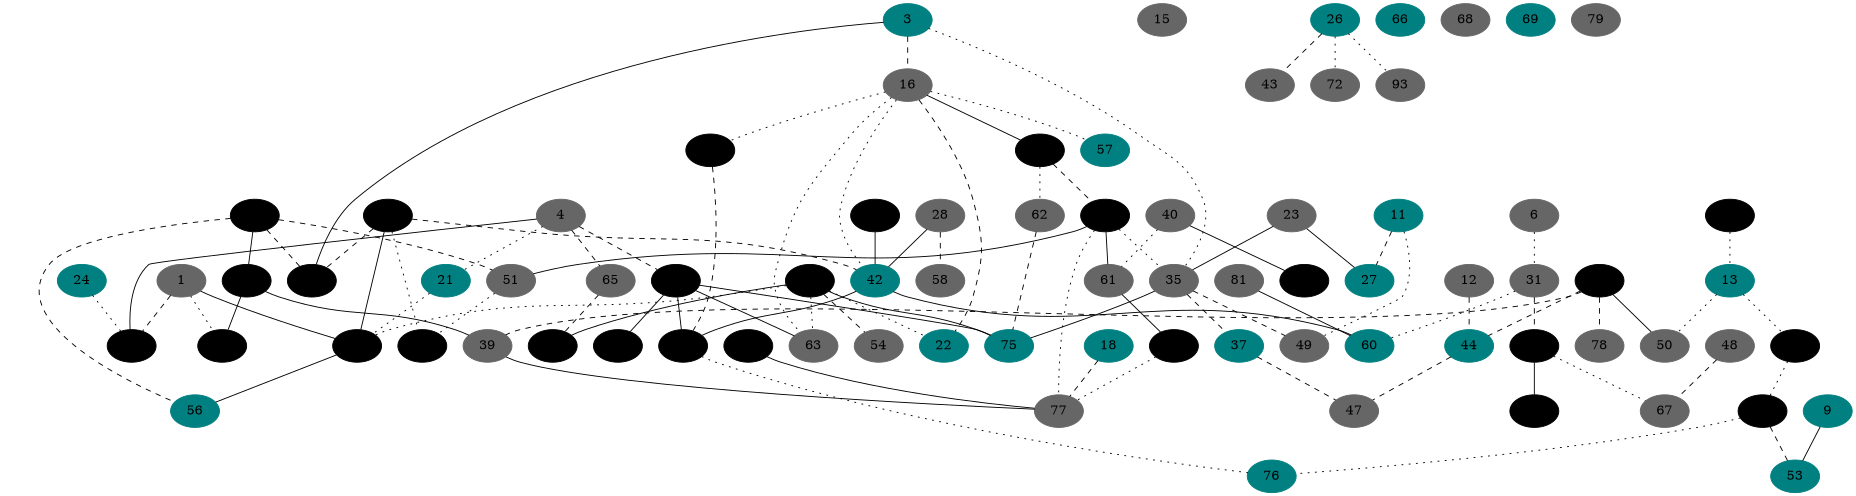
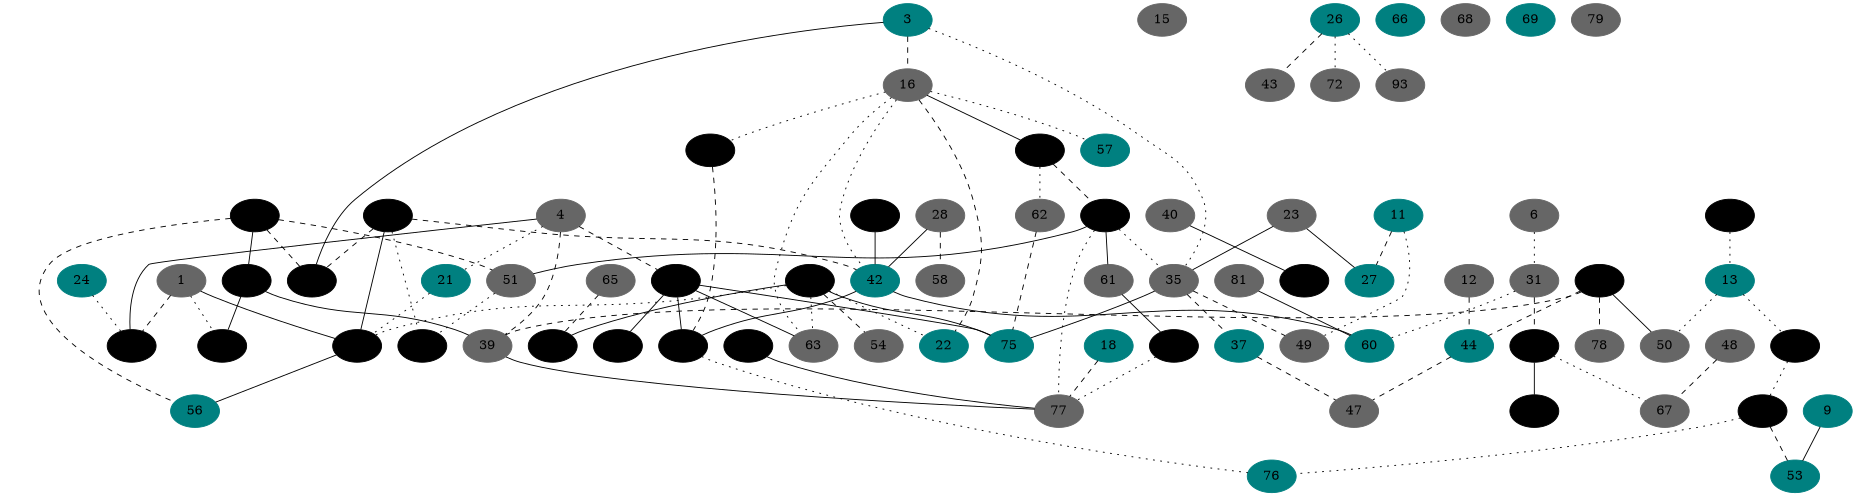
edge "40" -- "61": removed
edge "4" -- "65": now "4" -- "39"
